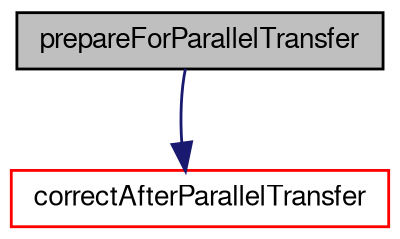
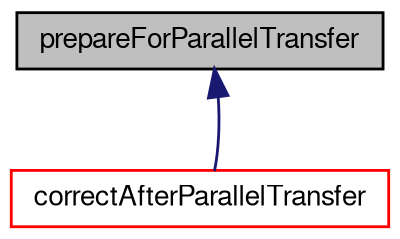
edge "prepareForParallelTransfer" -> "correctAfterParallelTransfer": reversed
